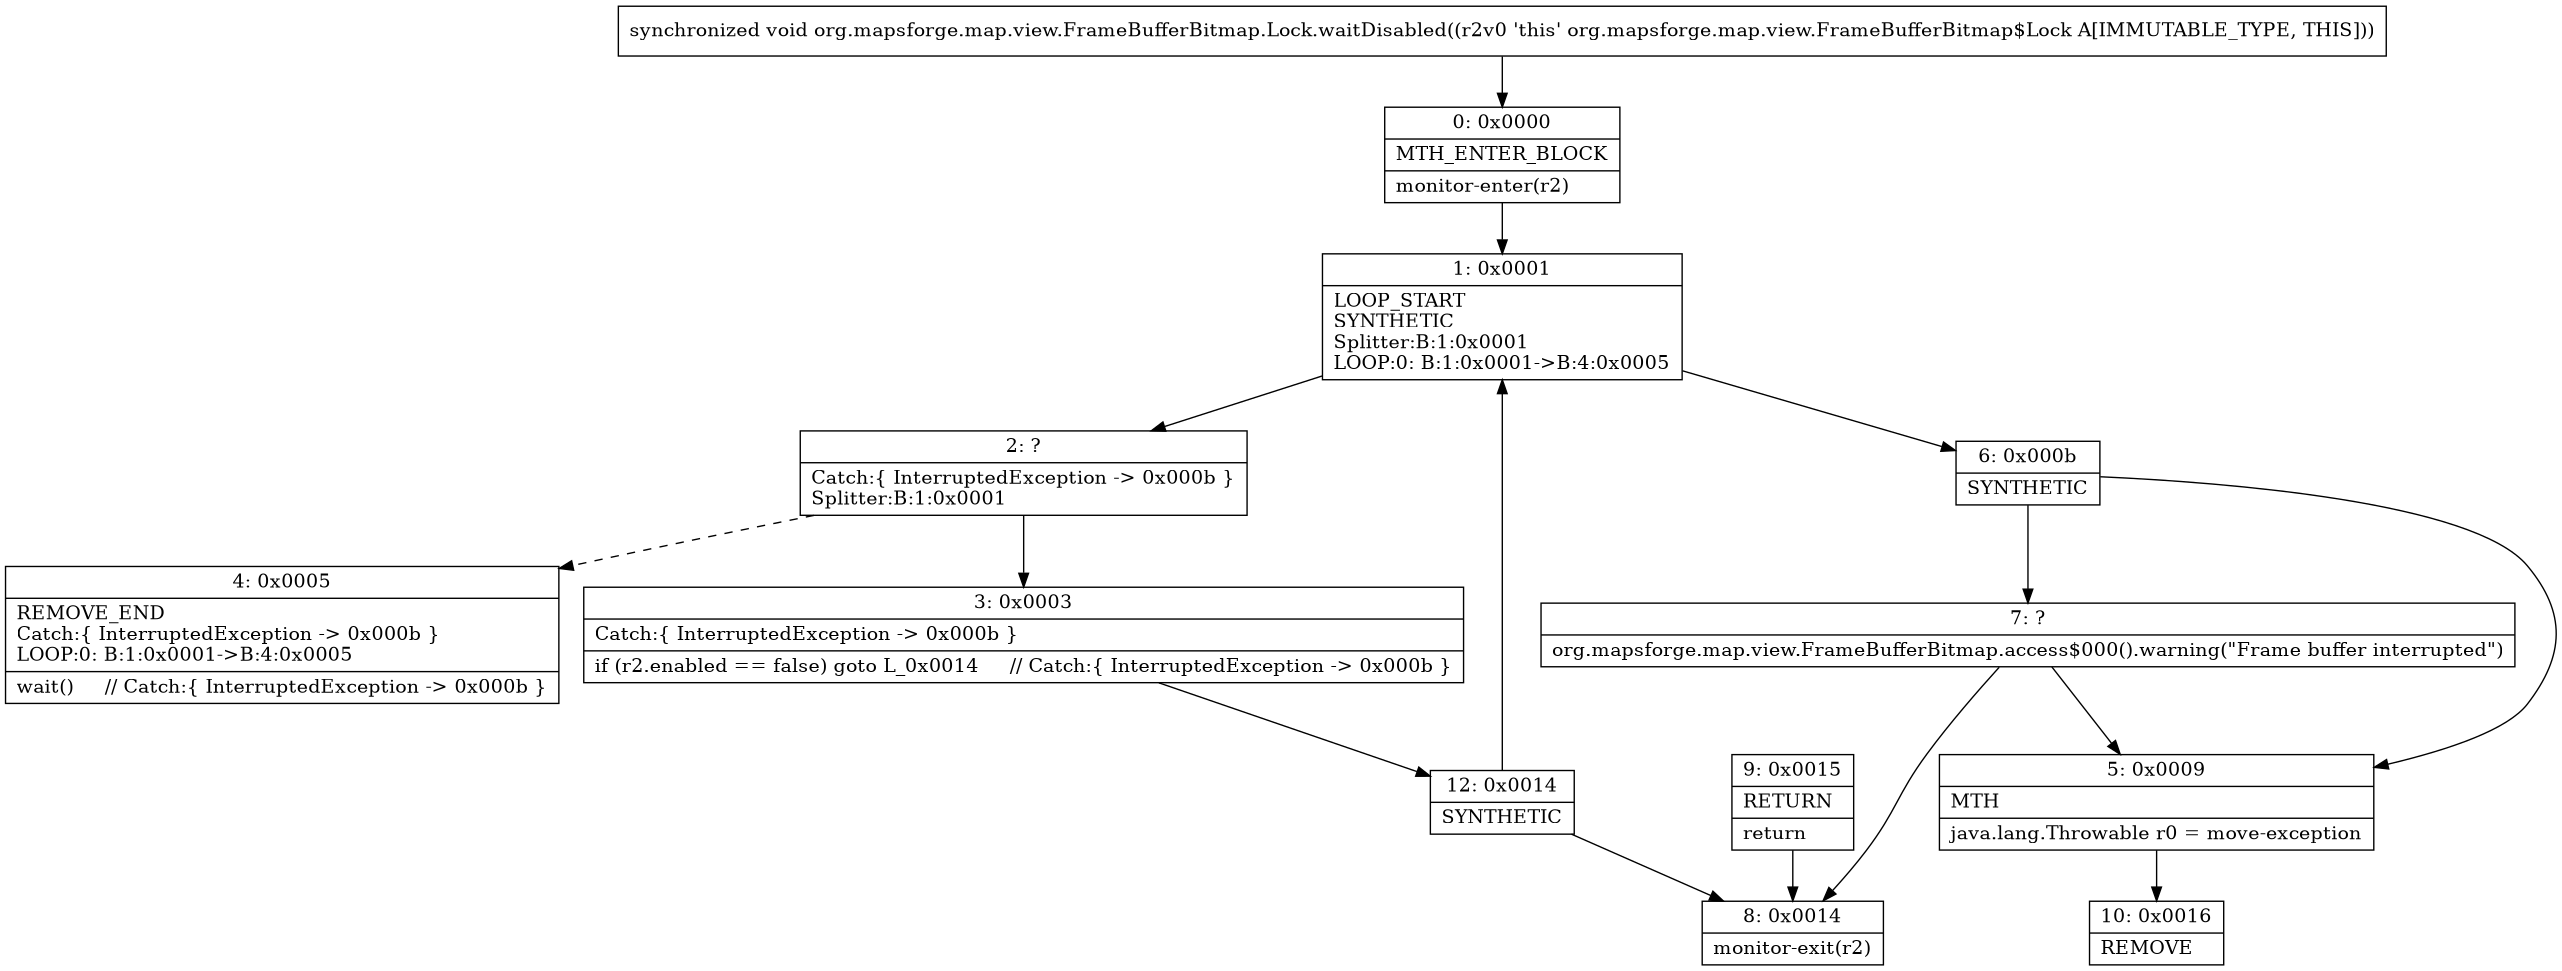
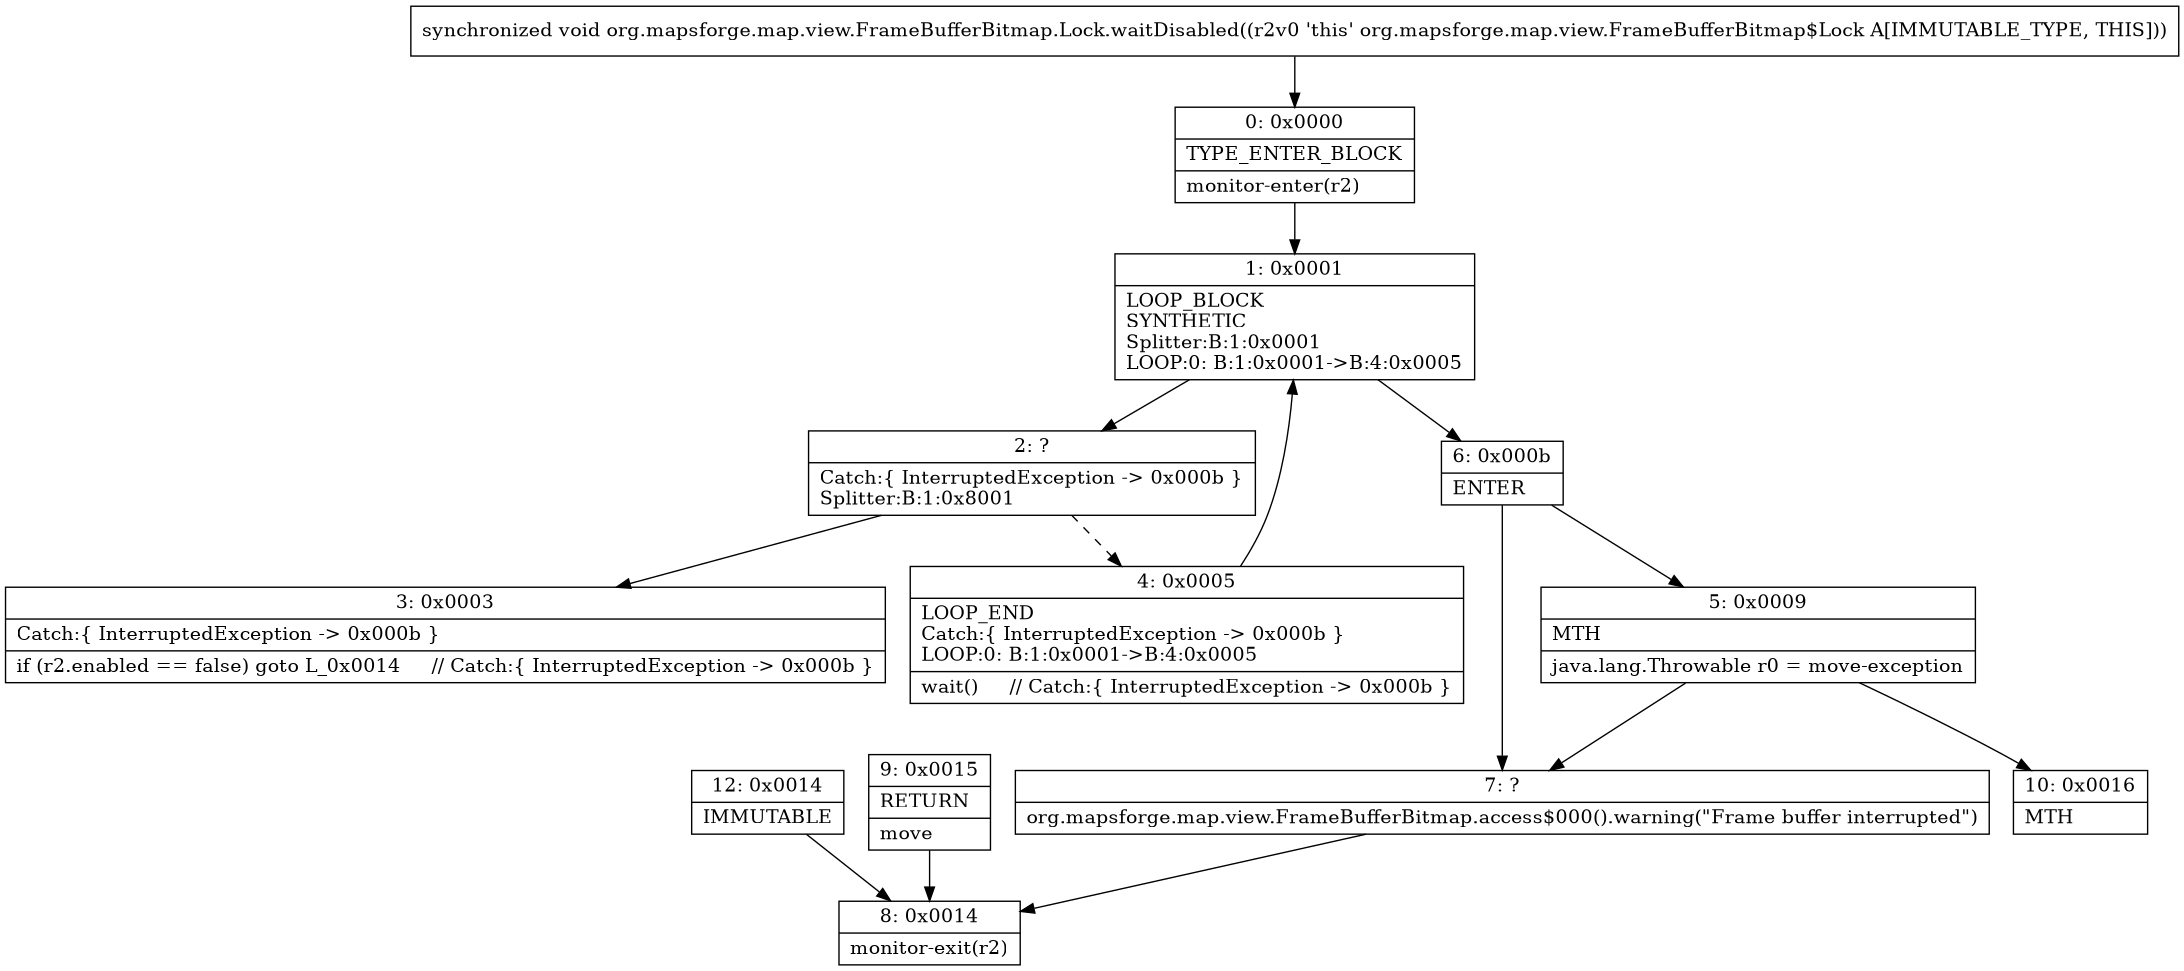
node "0: 0x0000": text "MTH_ENTER_BLOCK" -> "TYPE_ENTER_BLOCK"
node "1: 0x0001": text "LOOP_START" -> "LOOP_BLOCK"
node "6: 0x000b": text "SYNTHETIC" -> "ENTER"
node "2: ?": text "Splitter:B:1:0x0001" -> "Splitter:B:1:0x8001"
edge "12: 0x0014" -> "1: 0x0001": now "4: 0x0005" -> "1: 0x0001"
node "4: 0x0005": text "REMOVE_END" -> "LOOP_END"
edge "7: ?" -> "5: 0x0009": reversed
edge "3: 0x0003" -> "12: 0x0014": removed
node "12: 0x0014": text "SYNTHETIC" -> "IMMUTABLE"
node "9: 0x0015": text "return" -> "move"
node "10: 0x0016": text "REMOVE" -> "MTH"
